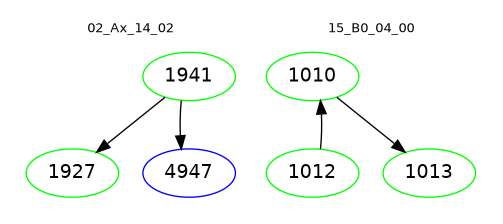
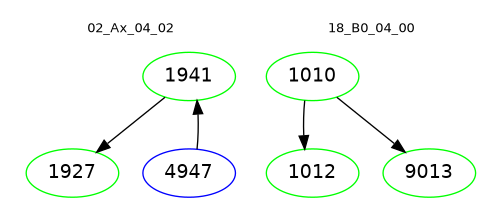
cluster "02_Ax_14_02": label "02_Ax_14_02" -> "02_Ax_04_02"
cluster "15_B0_04_00": label "15_B0_04_00" -> "18_B0_04_00"
edge "1941" -> "4947": reversed
edge "1012" -> "1010": reversed
node "1013": label "1013" -> "9013"
